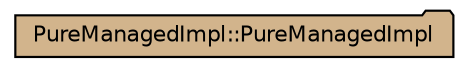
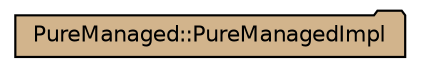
node "PureManagedImpl::PureManagedImpl": label "PureManagedImpl::PureManagedImpl" -> "PureManaged::PureManagedImpl"
